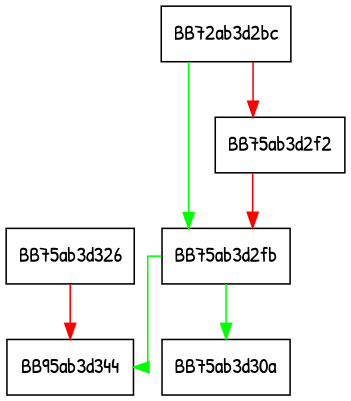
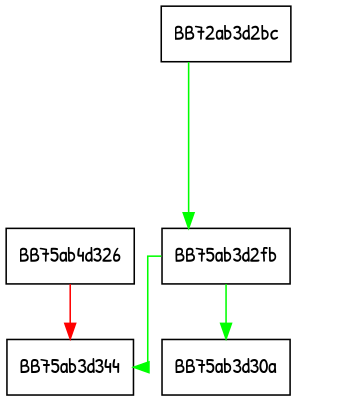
node "BB75ab3d2f2": removed
node "BB75ab3d326": label "BB75ab3d326" -> "BB75ab4d326"
node "BB95ab3d344": label "BB95ab3d344" -> "BB75ab3d344"
